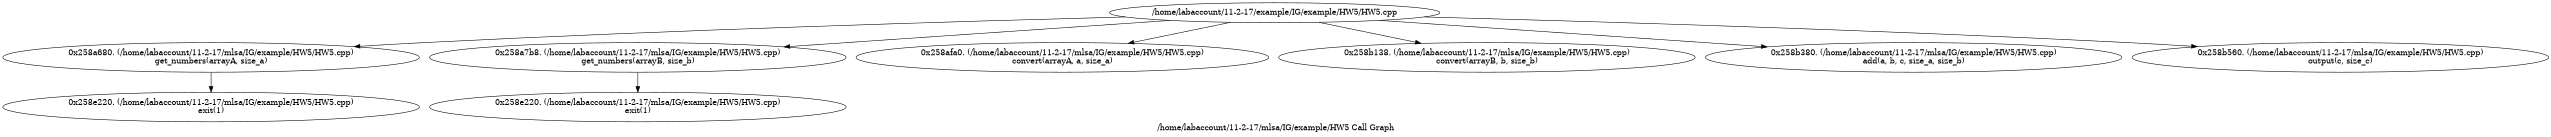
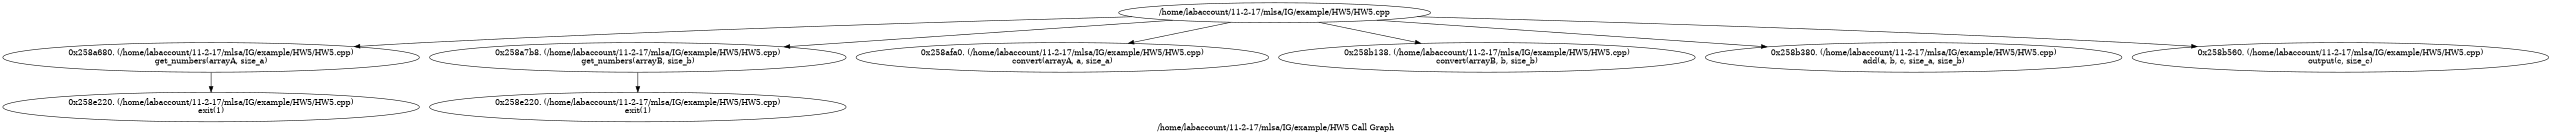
node "/home/labaccount/11-2-17/example/IG/example/HW5/HW5.cpp": label "/home/labaccount/11-2-17/example/IG/example/HW5/HW5.cpp" -> "/home/labaccount/11-2-17/mlsa/IG/example/HW5/HW5.cpp"
